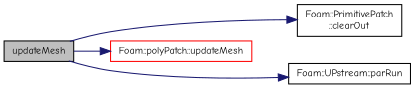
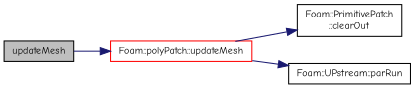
edge "updateMesh" -> "Foam::PrimitivePatch ::clearOut": now "Foam::polyPatch::updateMesh" -> "Foam::PrimitivePatch ::clearOut"
edge "updateMesh" -> "Foam::UPstream::parRun": now "Foam::polyPatch::updateMesh" -> "Foam::UPstream::parRun"
